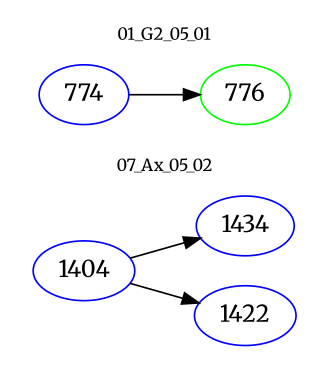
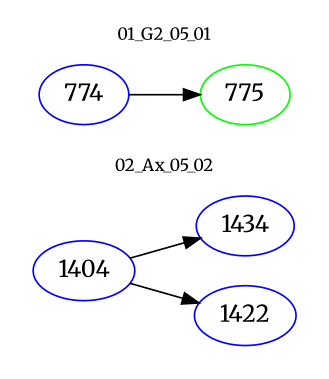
node "776": label "776" -> "775"
cluster "07_Ax_05_02": label "07_Ax_05_02" -> "02_Ax_05_02"
